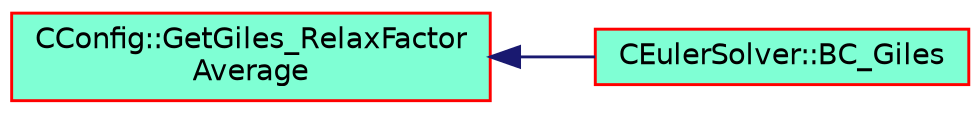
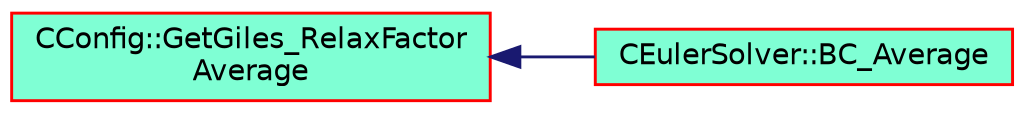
node "CEulerSolver::BC_Giles": label "CEulerSolver::BC_Giles" -> "CEulerSolver::BC_Average"
